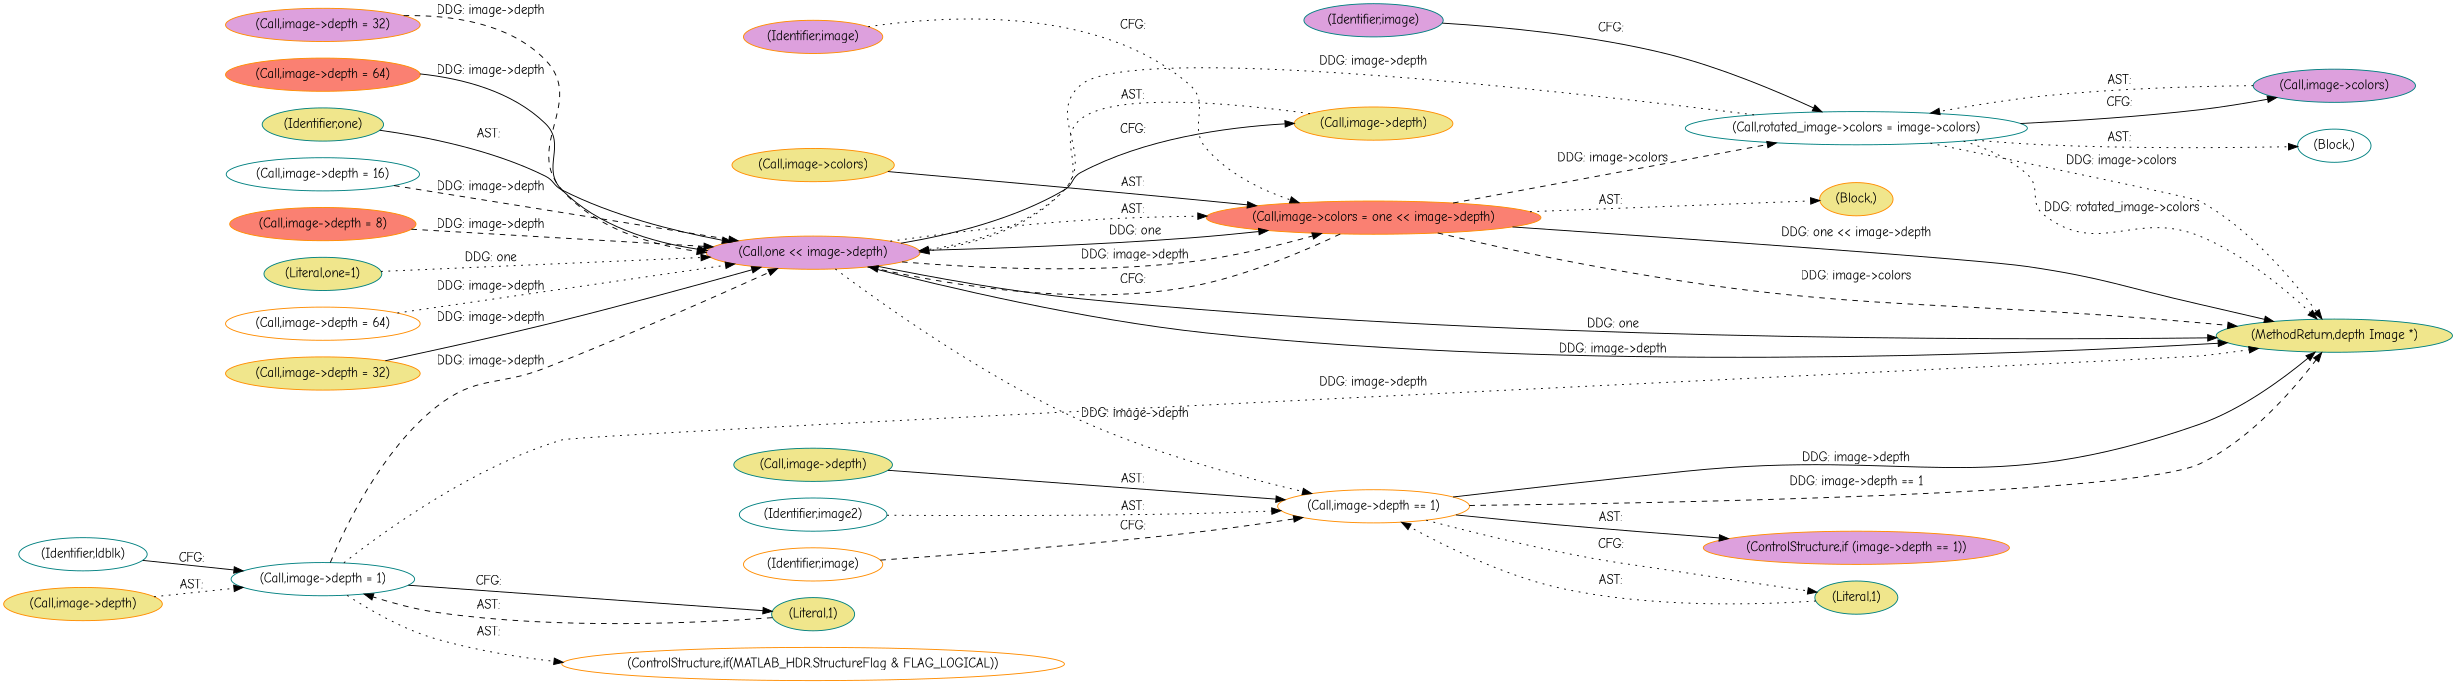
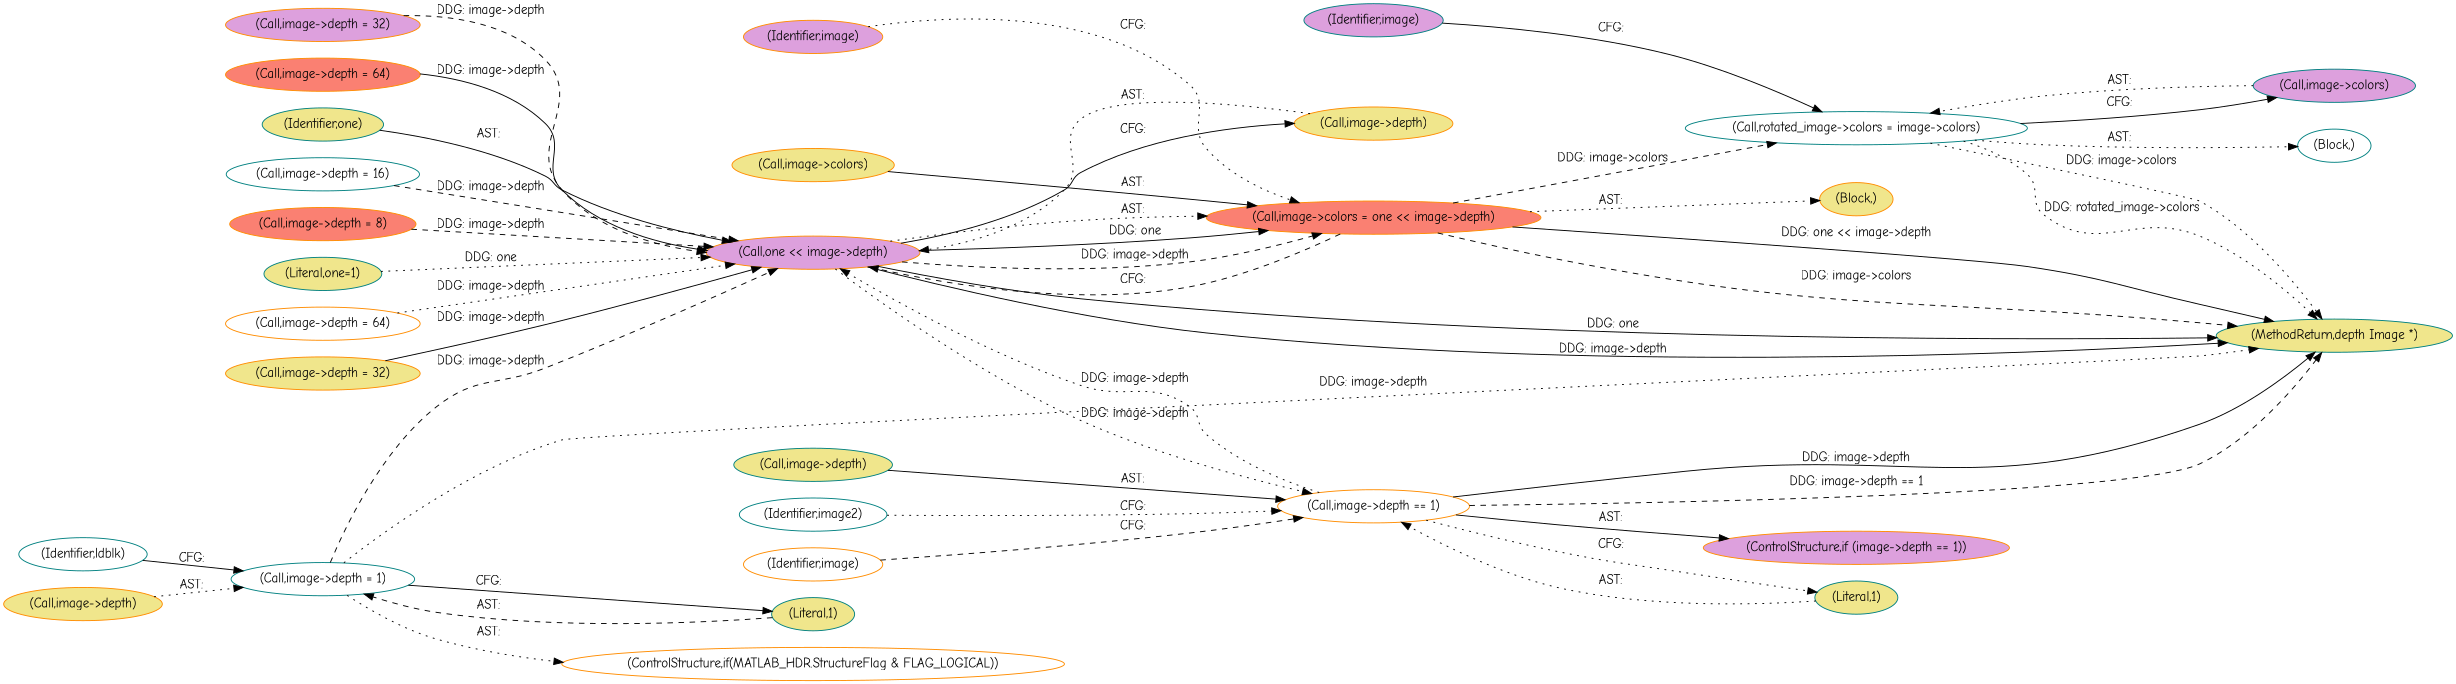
edge "(Call,rotated_image->colors = image->colors)" -> "(Call,one << image->depth)": now "(Call,image->depth == 1)" -> "(Call,one << image->depth)"
edge "(Identifier,image2)" -> "(Call,image->depth == 1)": label "AST: " -> "CFG: "
